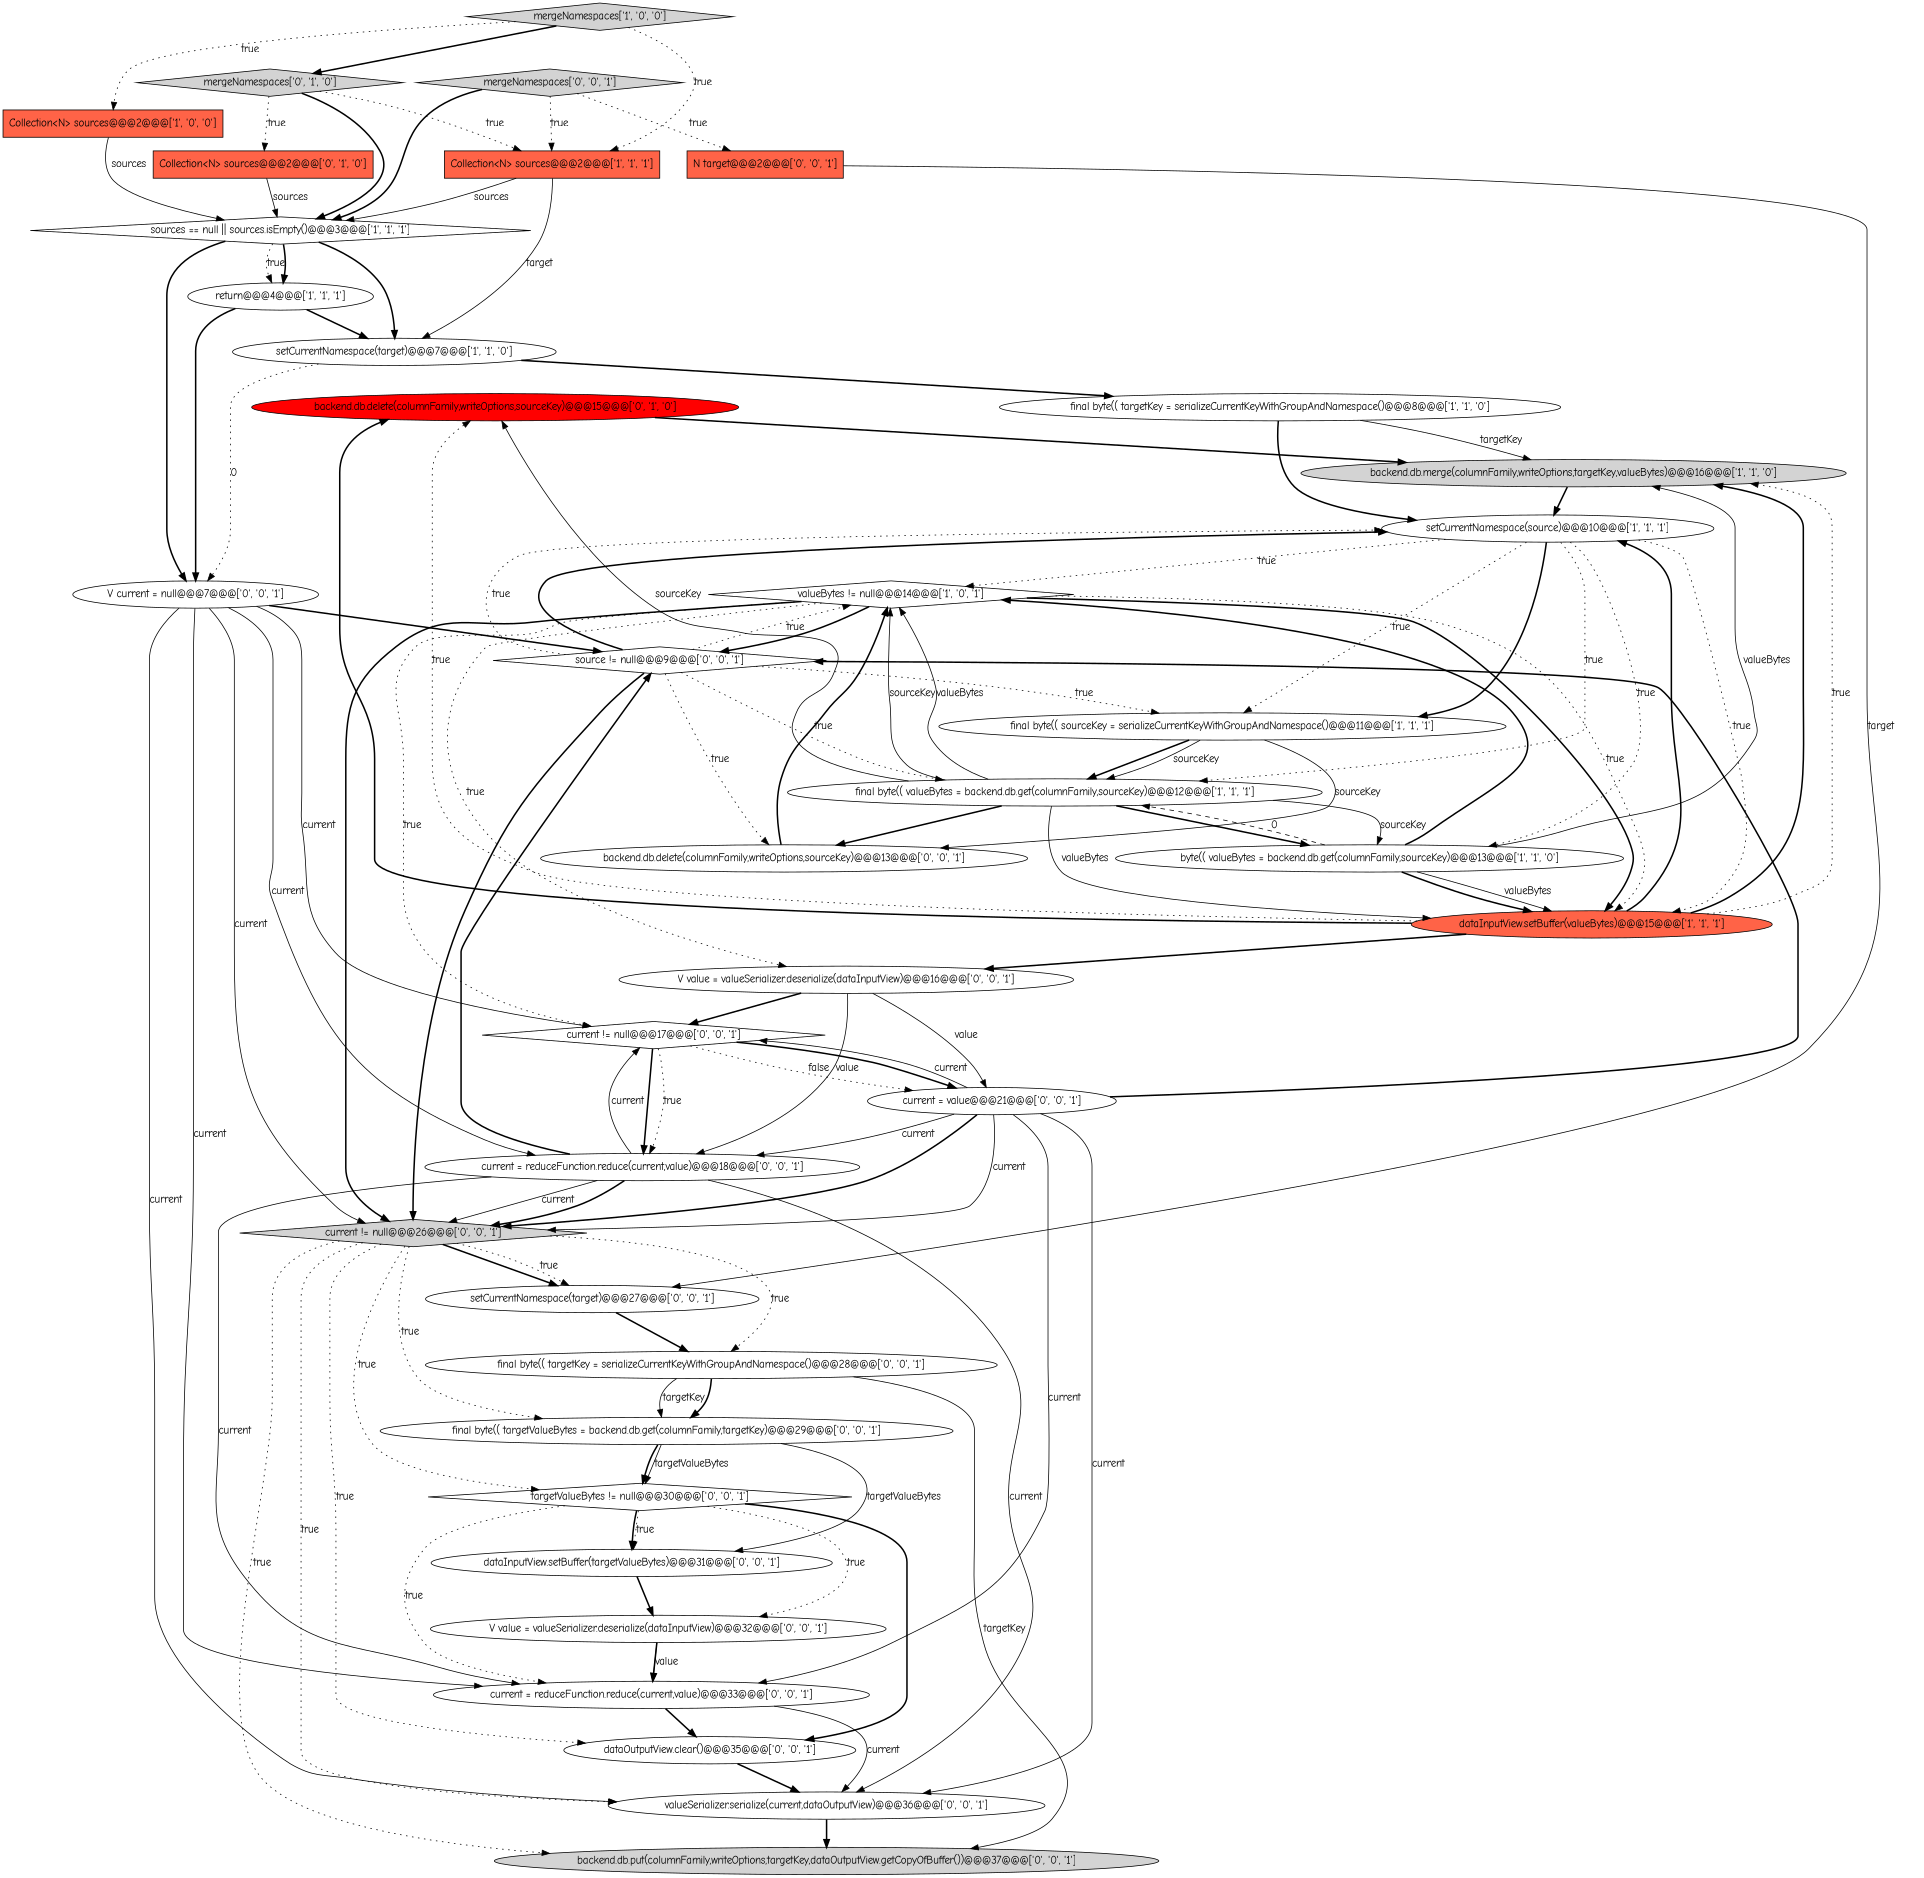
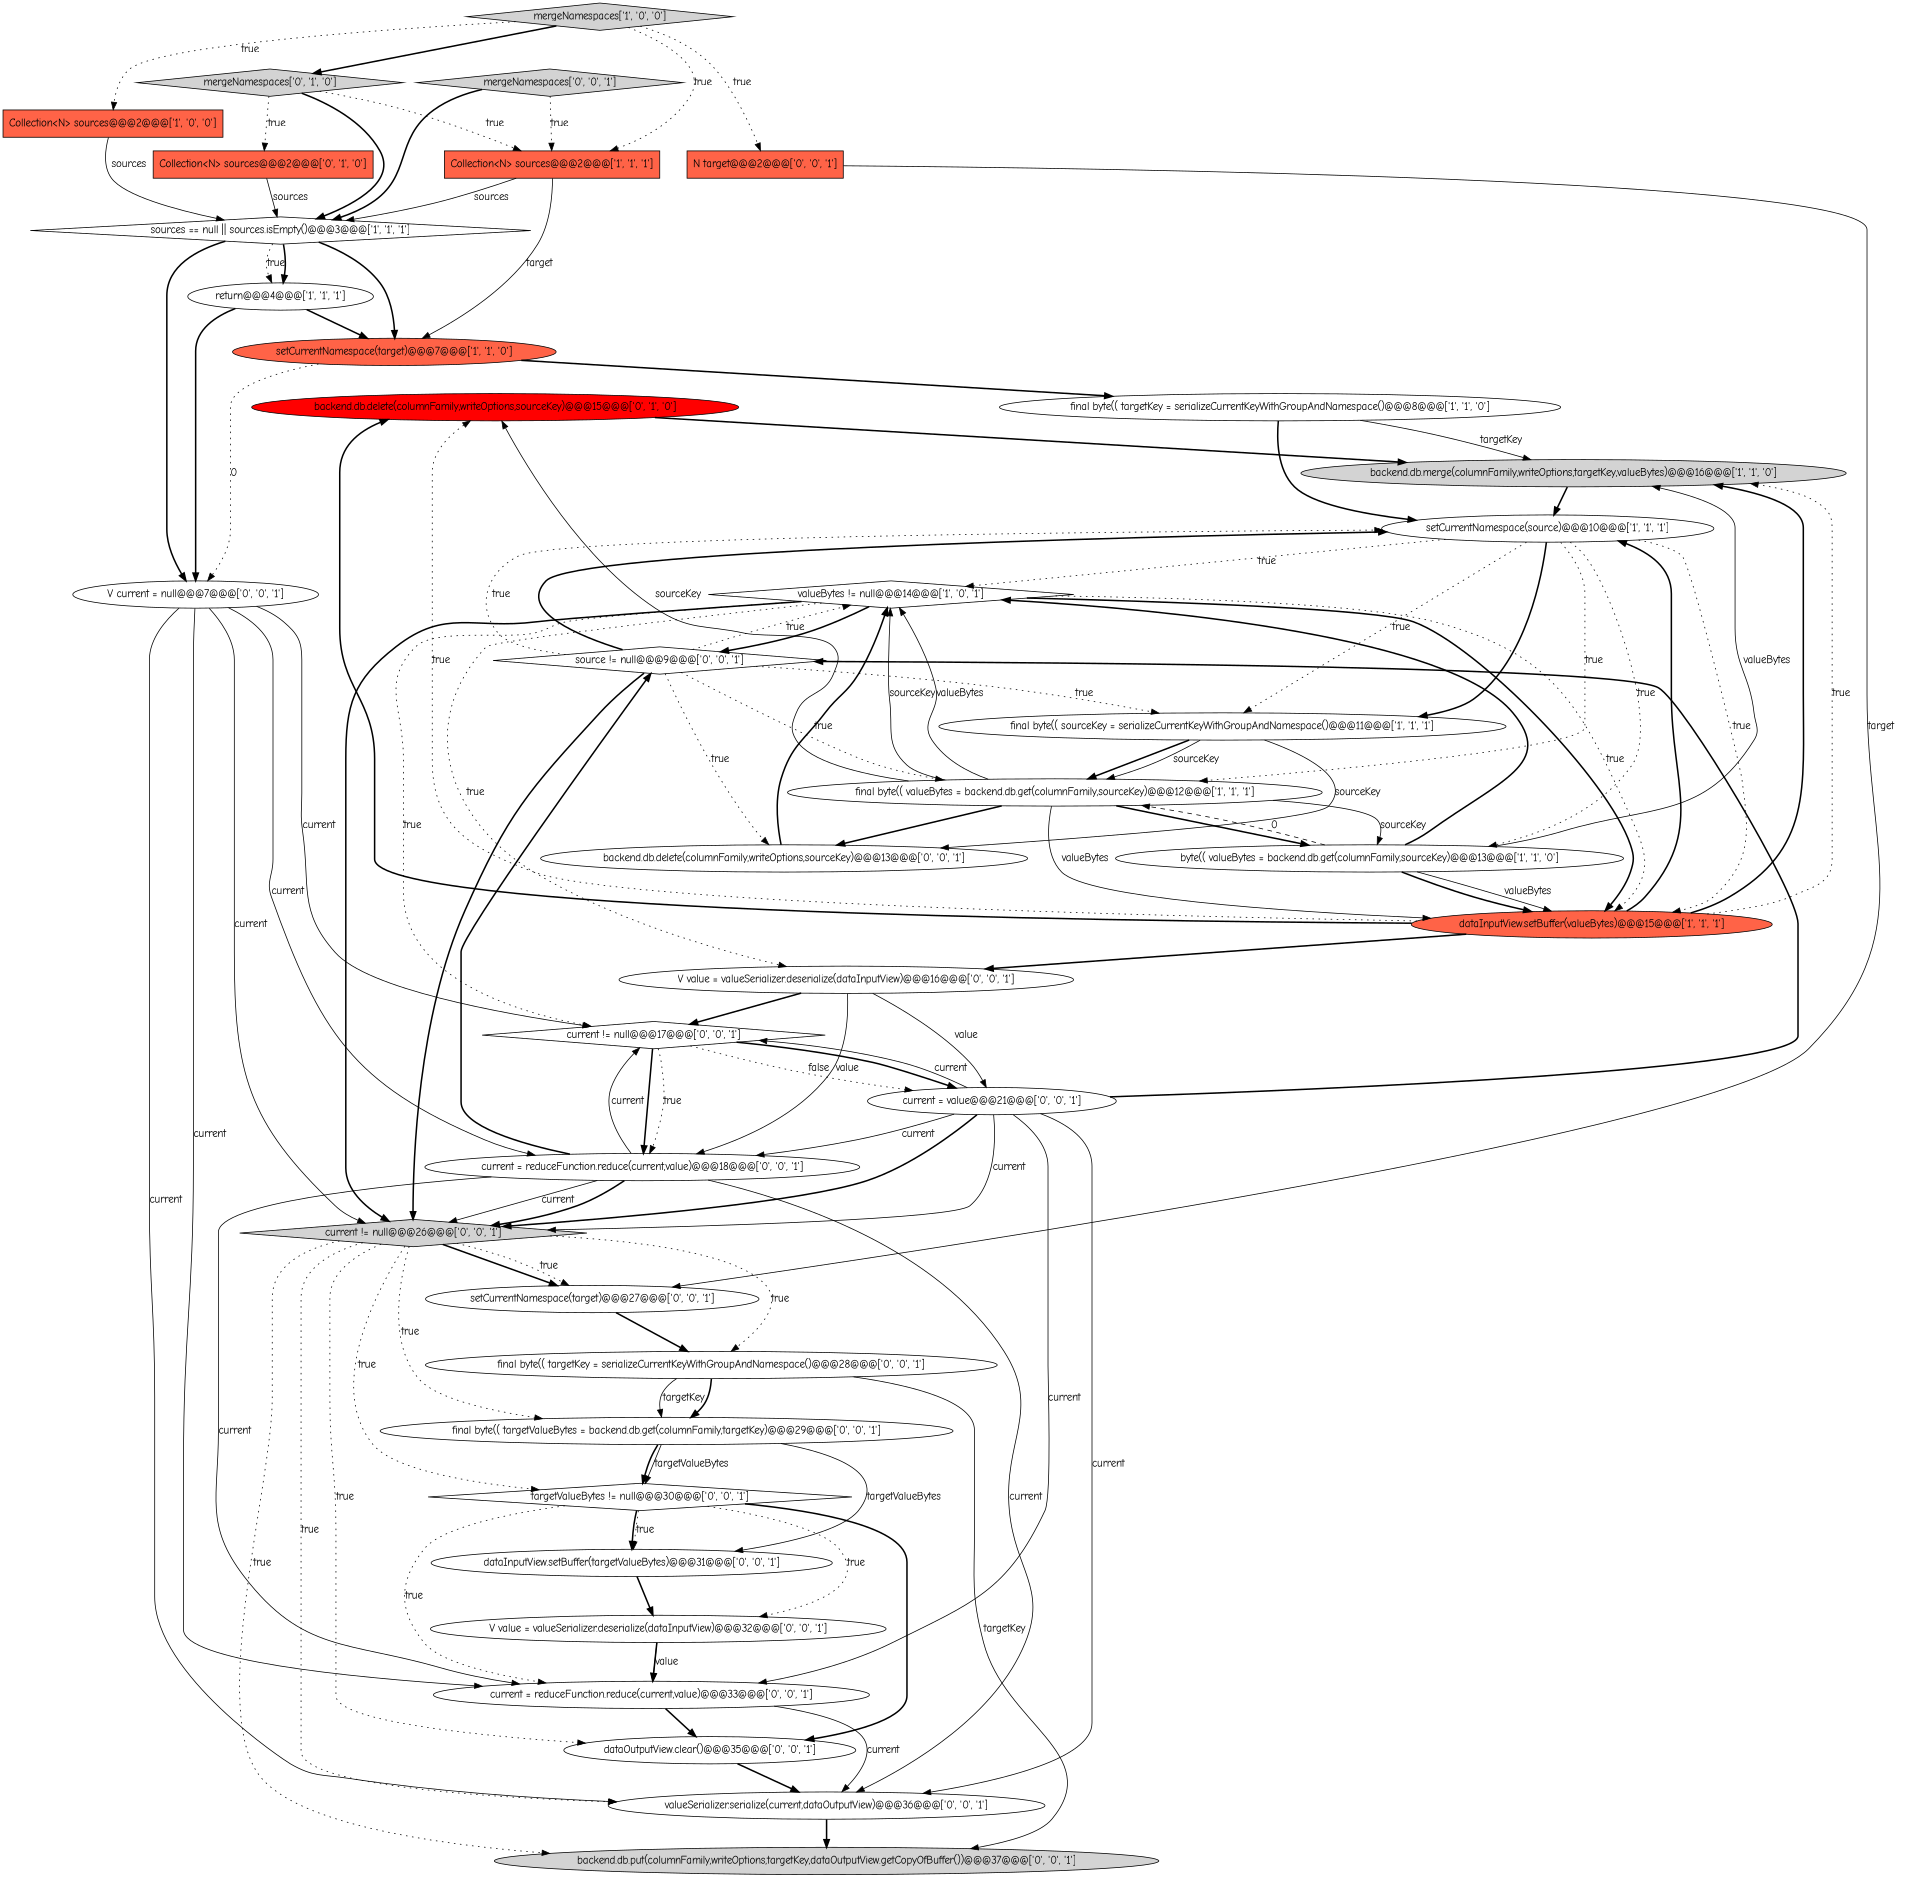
edge "mergeNamespaces['0', '0', '1']" -> "N target@@@2@@@['0', '0', '1']": now "mergeNamespaces['1', '0', '0']" -> "N target@@@2@@@['0', '0', '1']"
node "setCurrentNamespace(target)@@@7@@@['1', '1', '0']": fillcolor white -> tomato
edge "V current = null@@@7@@@['0', '0', '1']" -> "source != null@@@9@@@['0', '0', '1']": removed
